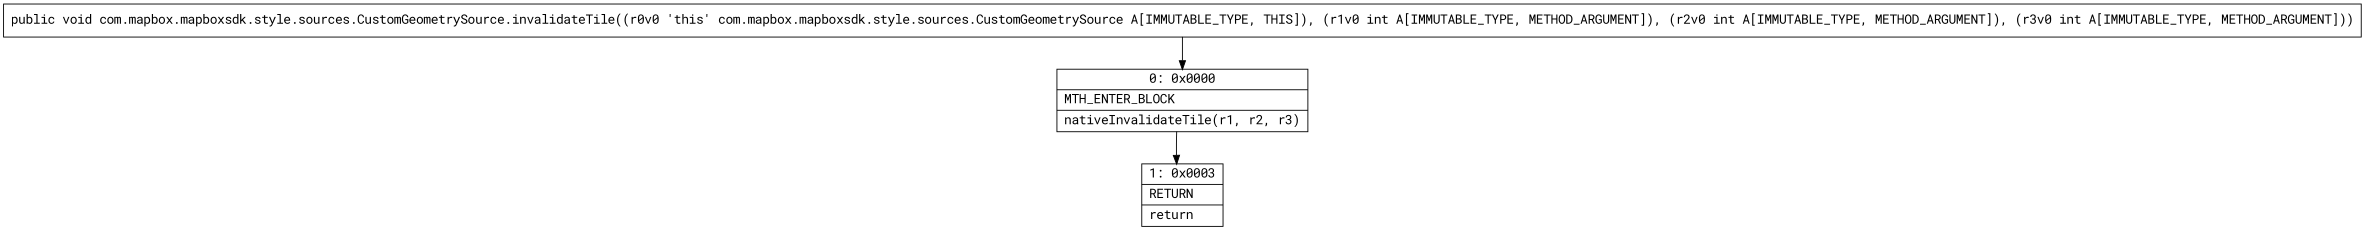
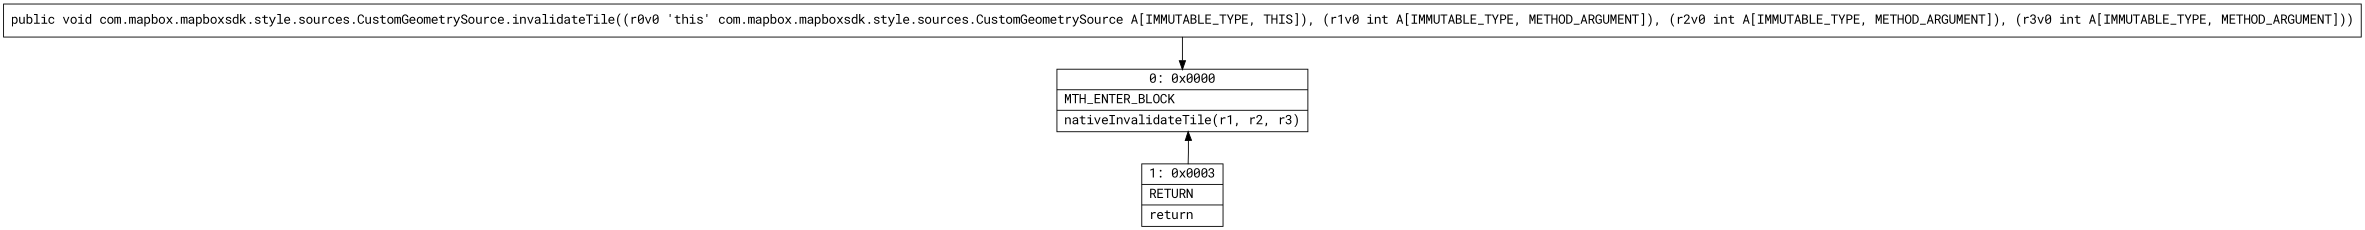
edge "0: 0x0000" -> "1: 0x0003": reversed
